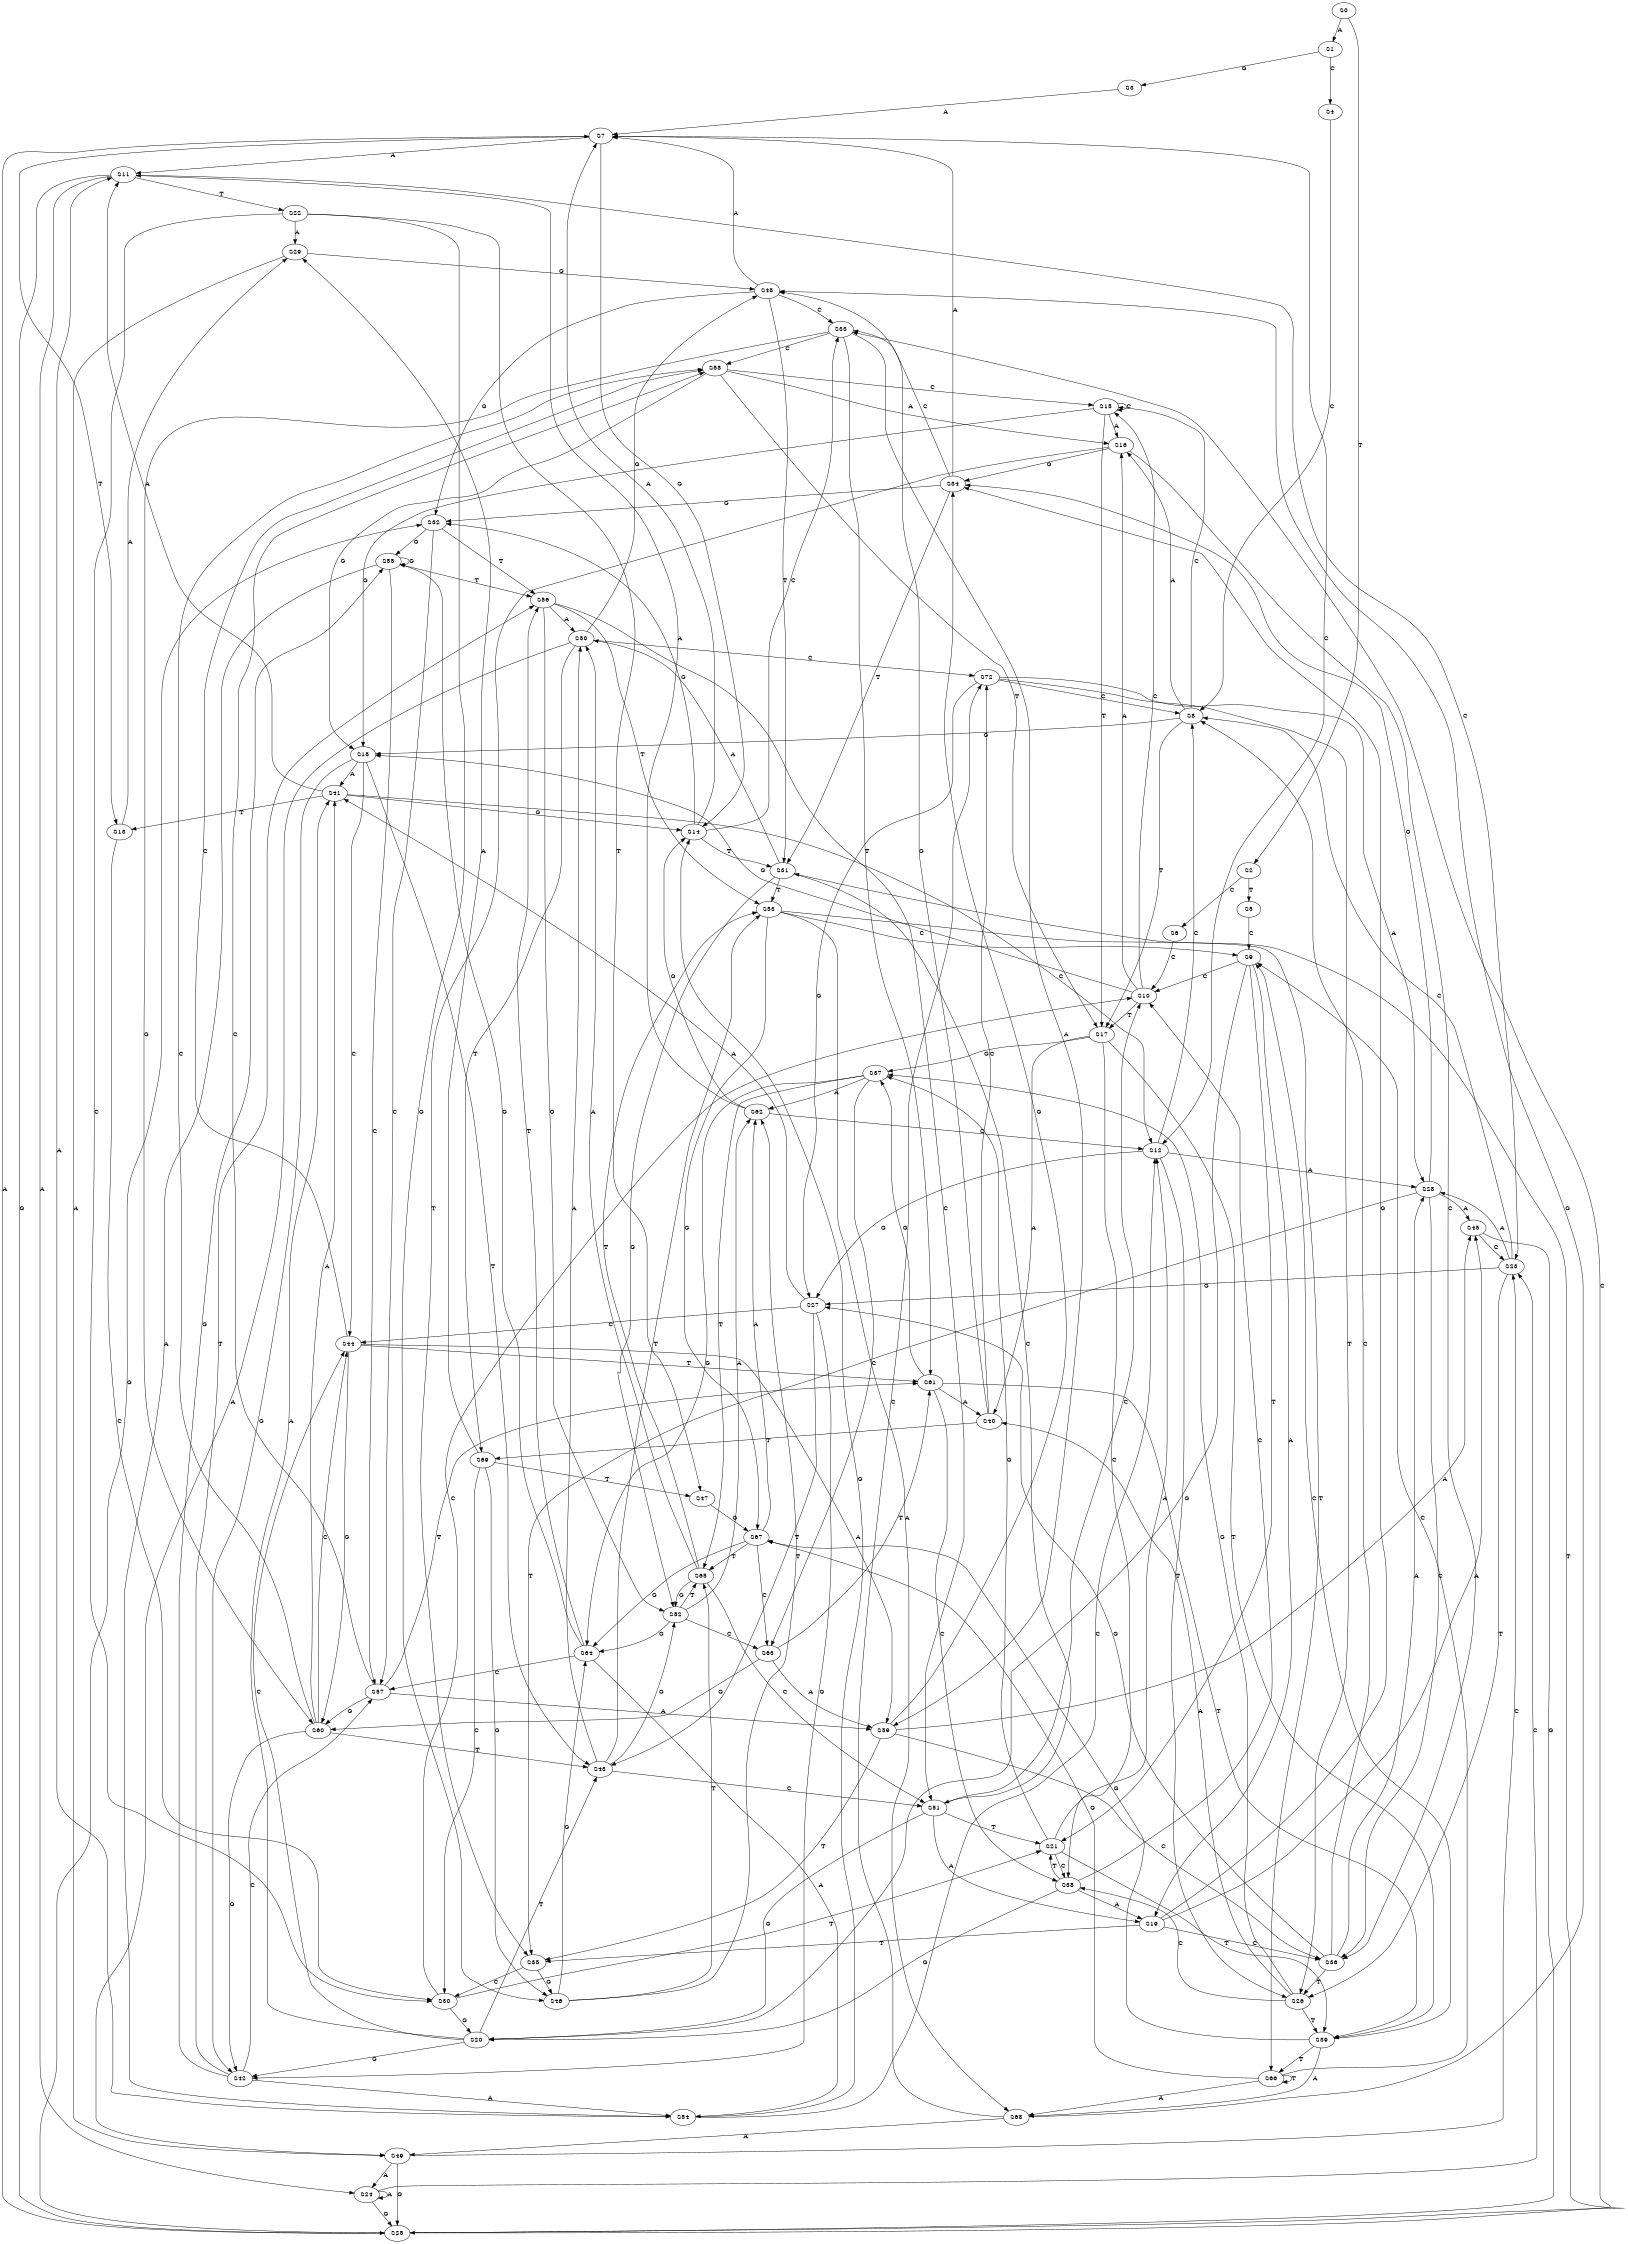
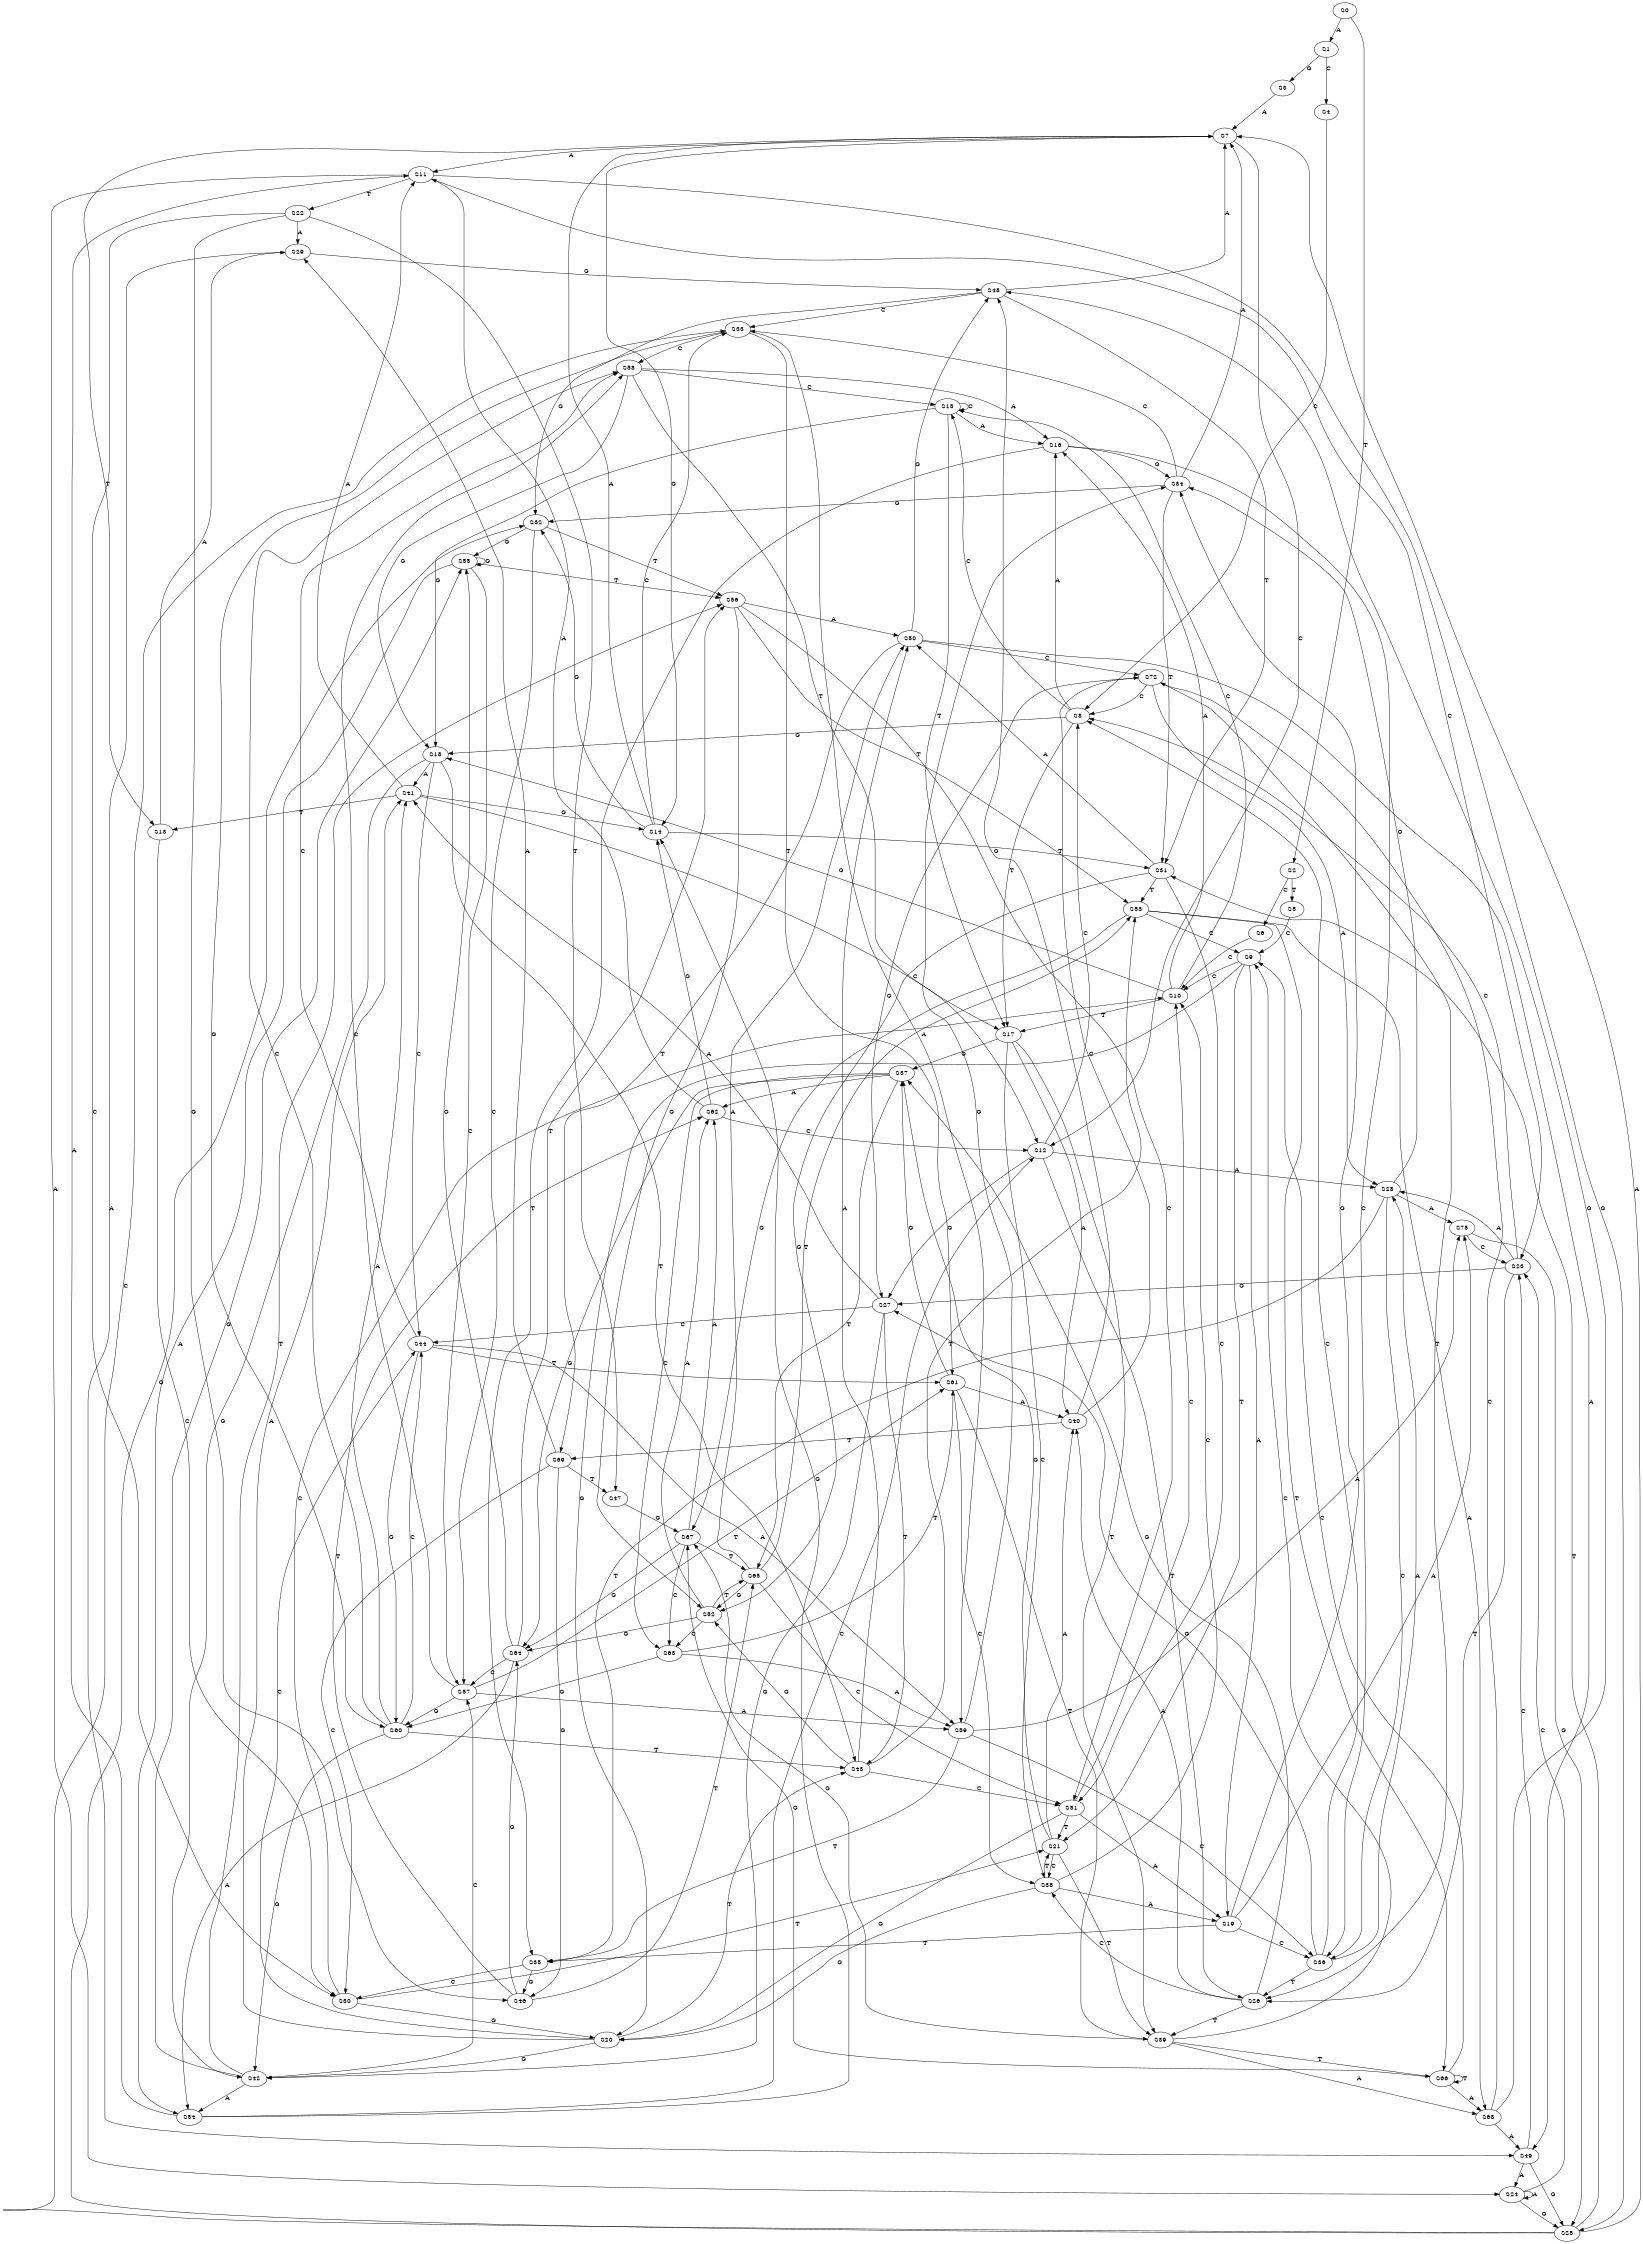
node "S45": label "S45" -> "S75"
edge "S21" -> "S12": now "S21" -> "S40"
